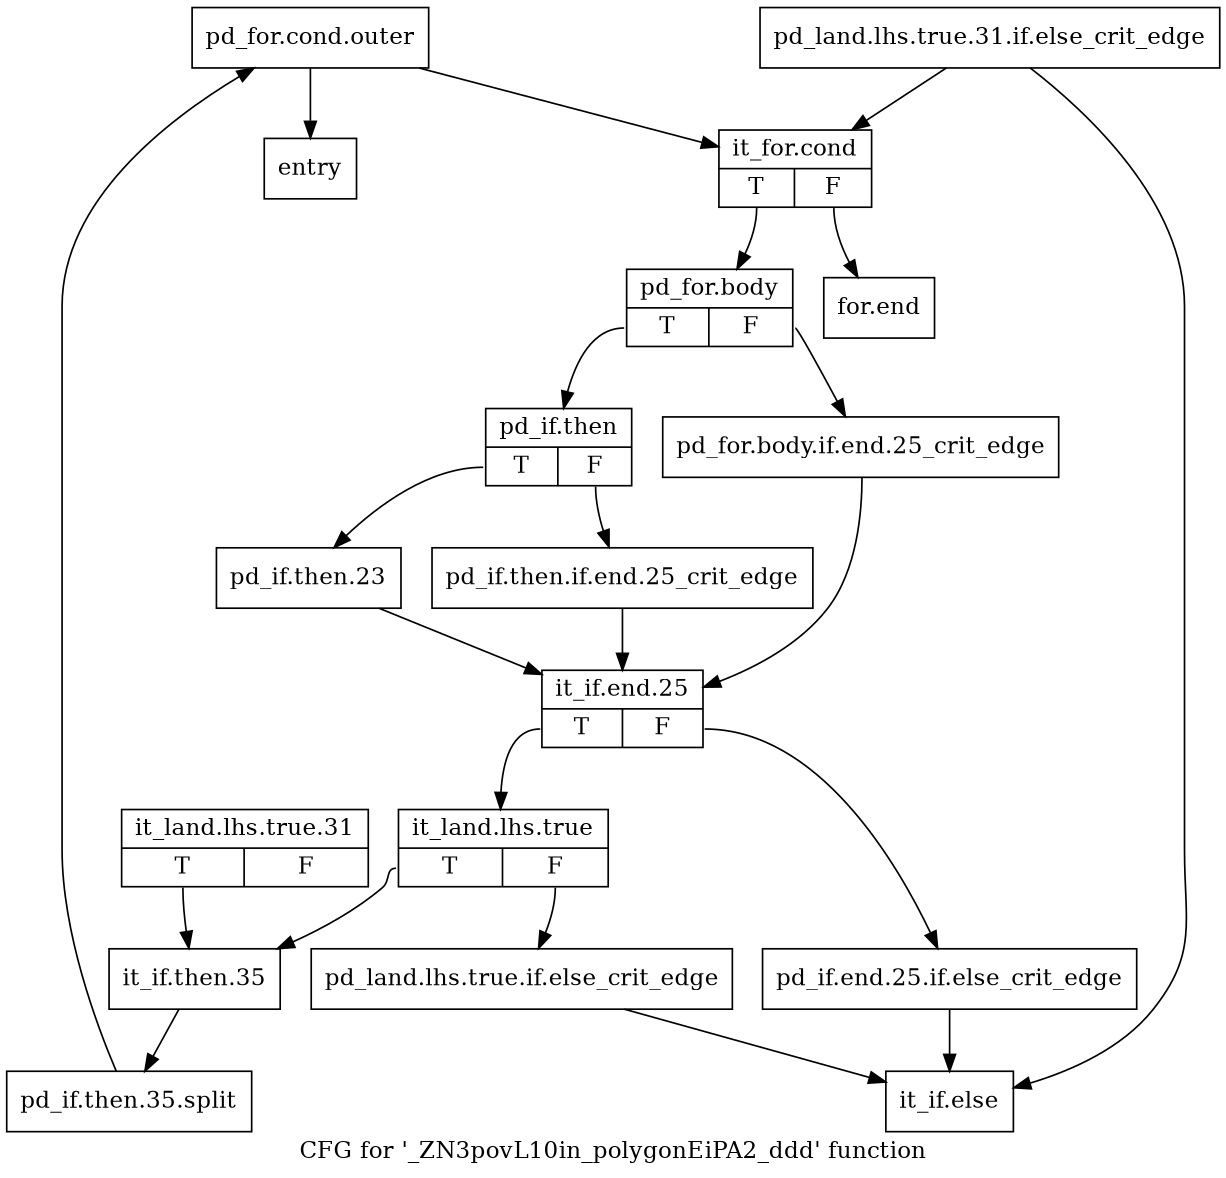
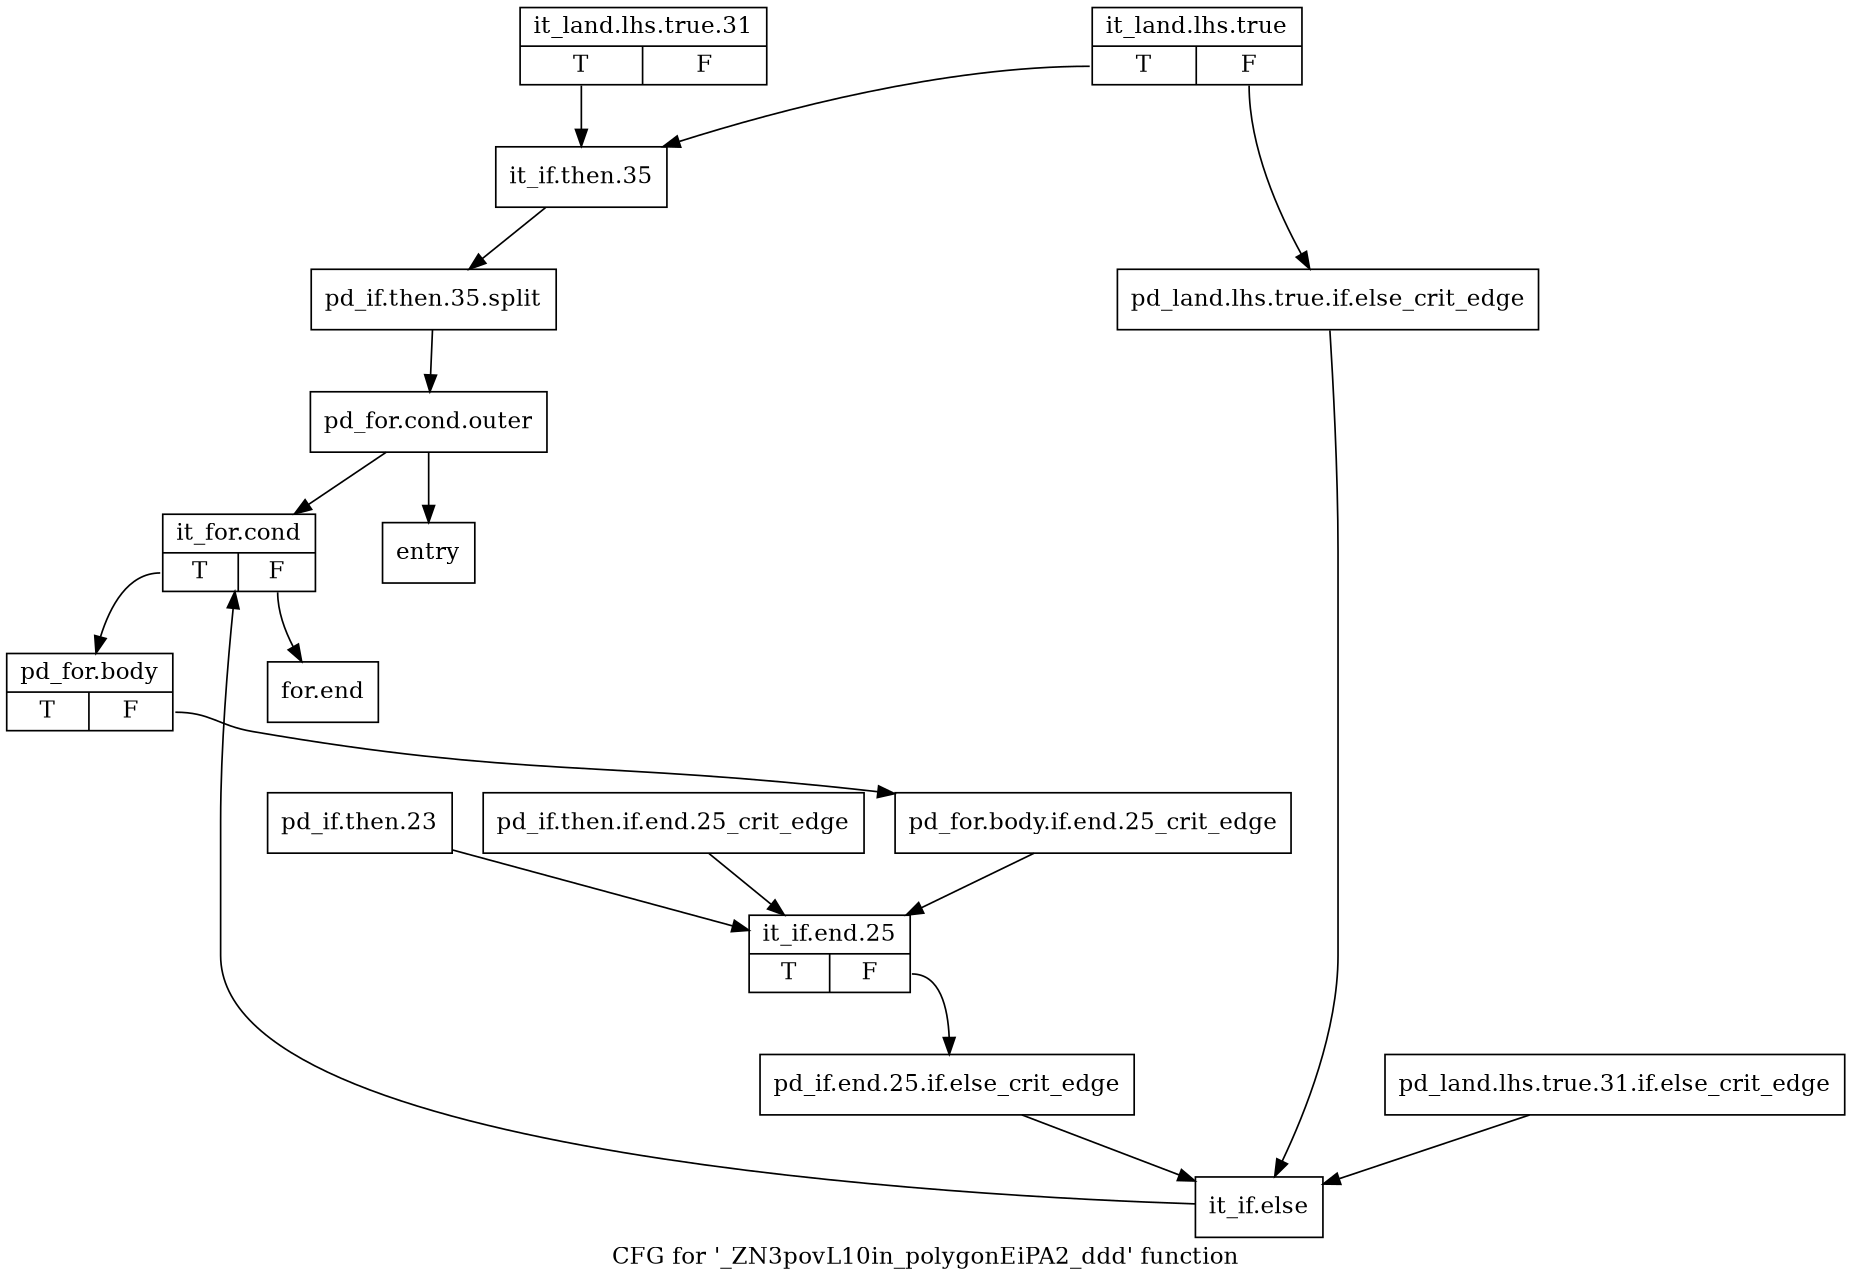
edge "pd_land.lhs.true.31.if.else_crit_edge" -> "it_for.cond": now "it_if.else" -> "it_for.cond"
node "pd_if.then": removed
edge "it_if.end.25" -> "it_land.lhs.true": removed
